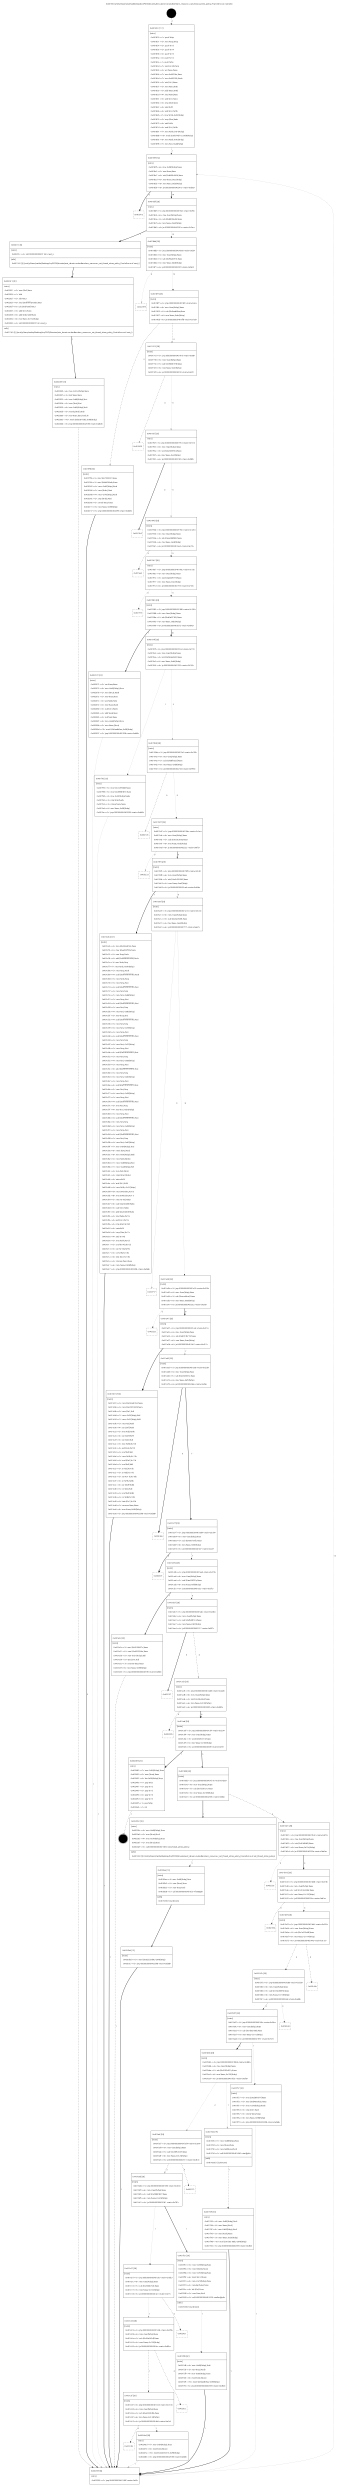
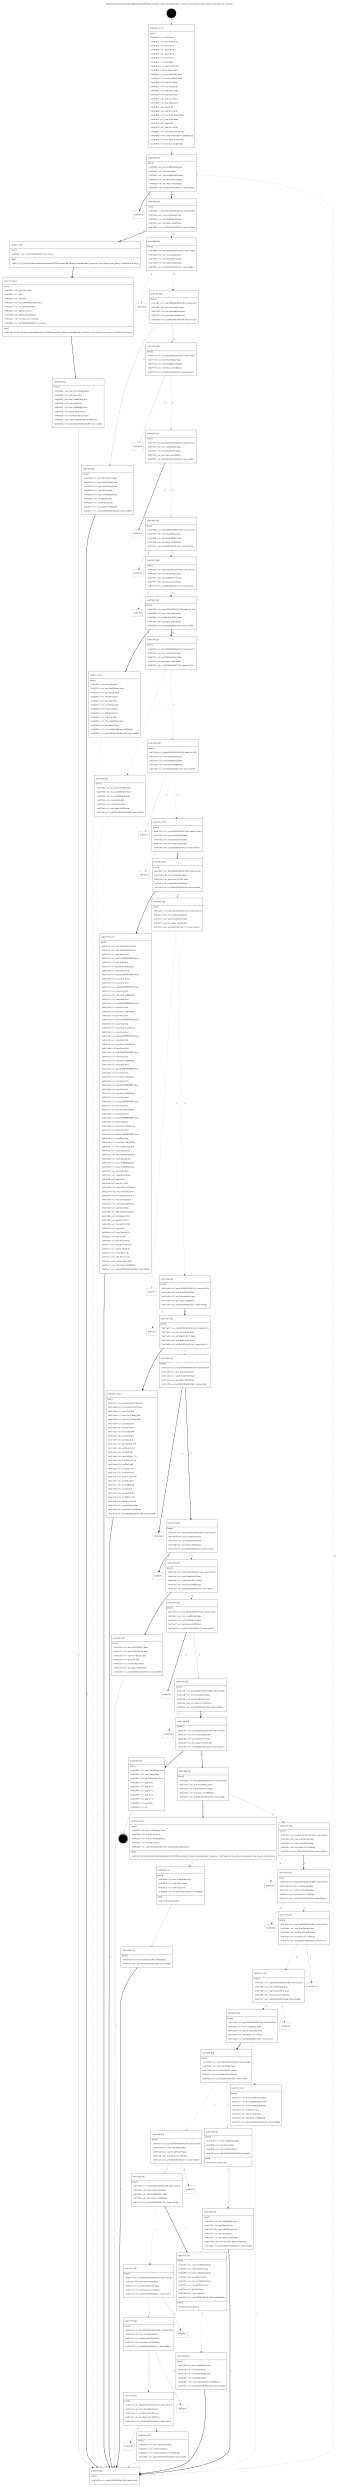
edge "0x4020ae [15]" -> "0x4020bd [15]": style bold -> dashed
